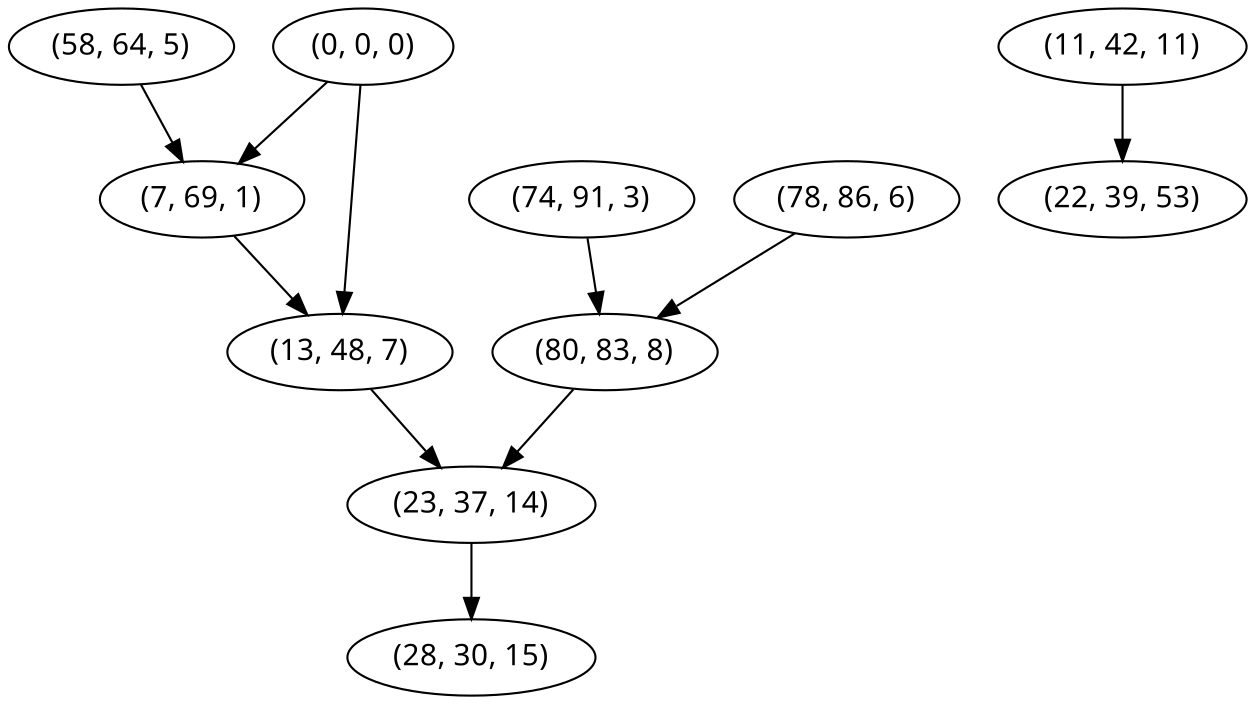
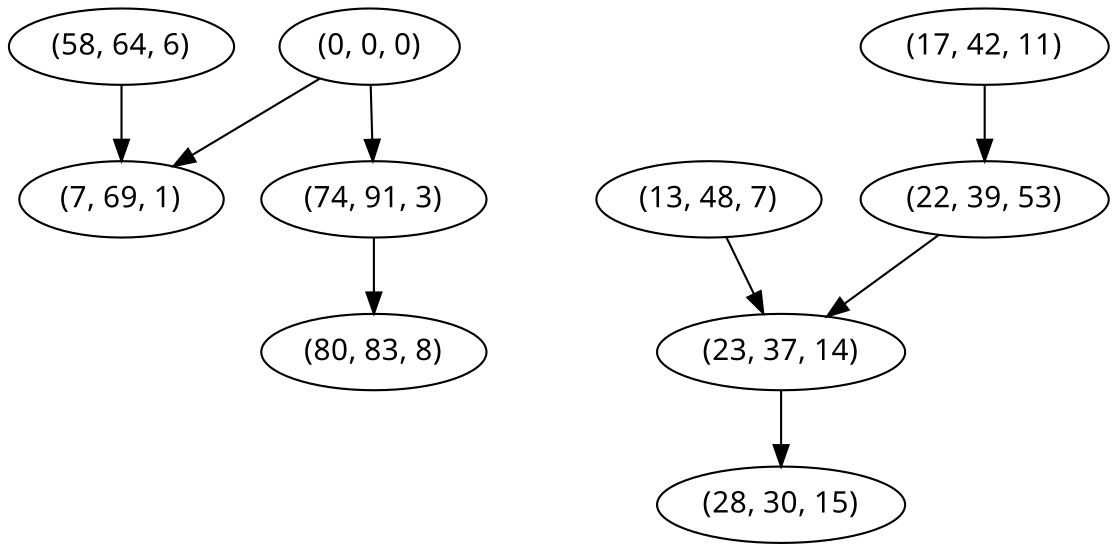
node "(58, 64, 5)": label "(58, 64, 5)" -> "(58, 64, 6)"
node "(11, 42, 11)": label "(11, 42, 11)" -> "(17, 42, 11)"
edge "(0, 0, 0)" -> "(13, 48, 7)": now "(0, 0, 0)" -> "(74, 91, 3)"
node "(78, 86, 6)": removed
edge "(7, 69, 1)" -> "(13, 48, 7)": removed
edge "(80, 83, 8)" -> "(23, 37, 14)": now "(22, 39, 53)" -> "(23, 37, 14)"
